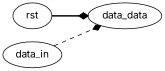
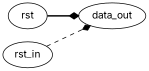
node "data_data": label "data_data" -> "data_out"
node "data_in": label "data_in" -> "rst_in"
